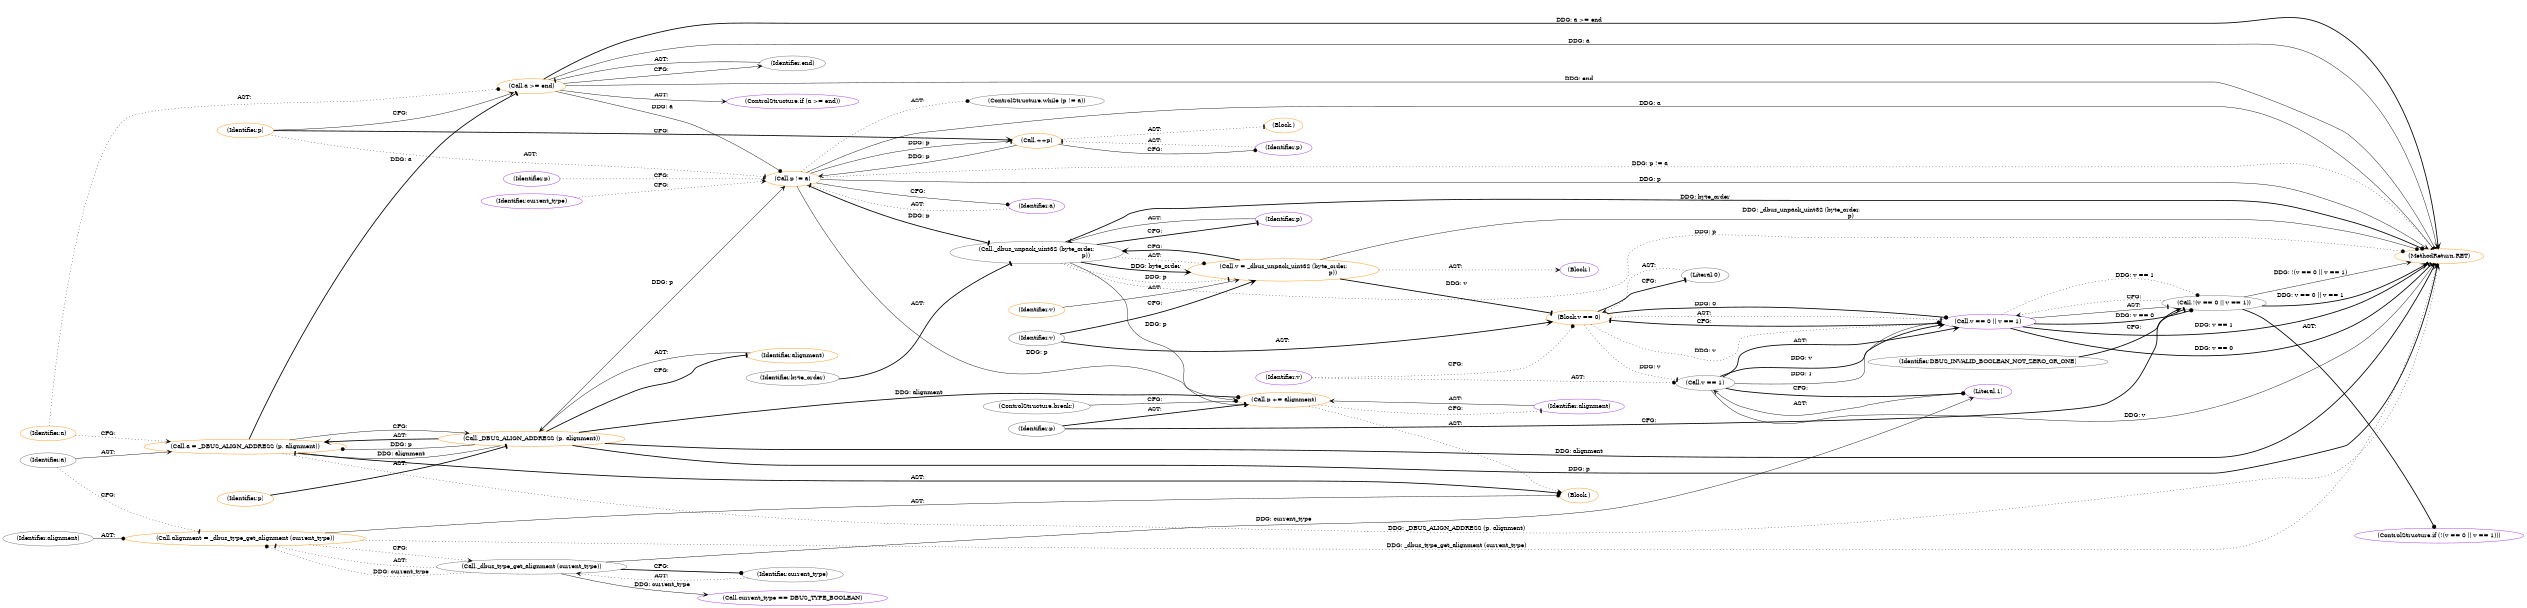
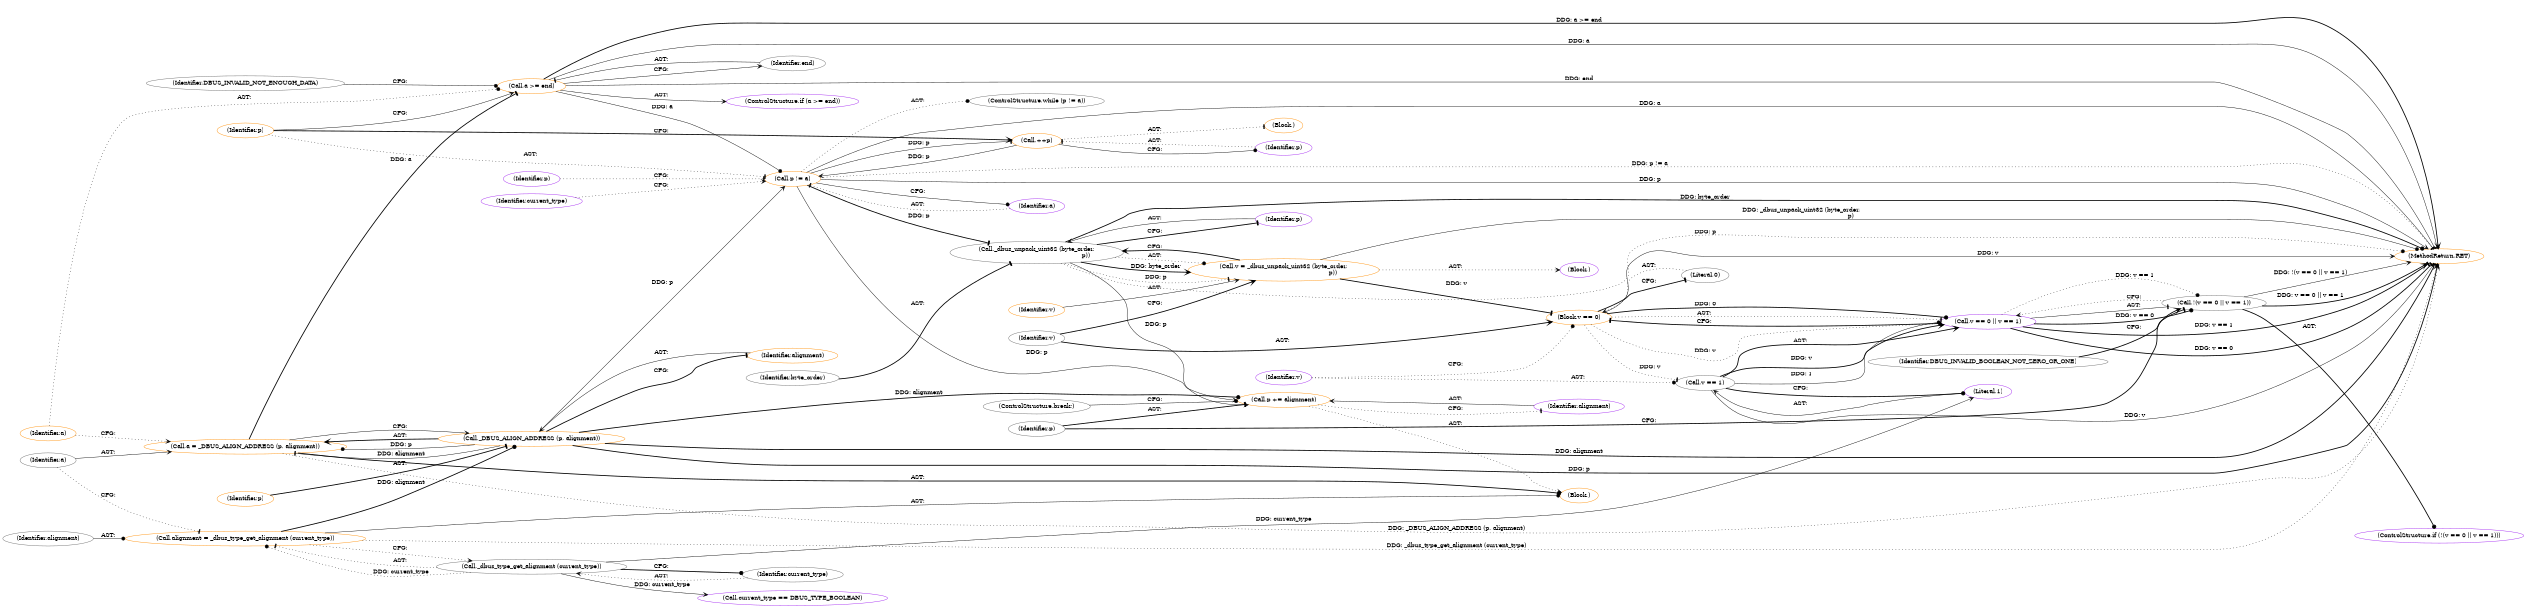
node "(Identifier,DBUS_INVALID_NOT_ENOUGH_DATA)": added
edge "(Block,v == 0)" -> "(MethodReturn,RET)": added, label "DDG: v"
edge "(Call,alignment = _dbus_type_get_alignment (current_type))" -> "(Call,_DBUS_ALIGN_ADDRESS (p, alignment))": added, label "DDG: alignment"
